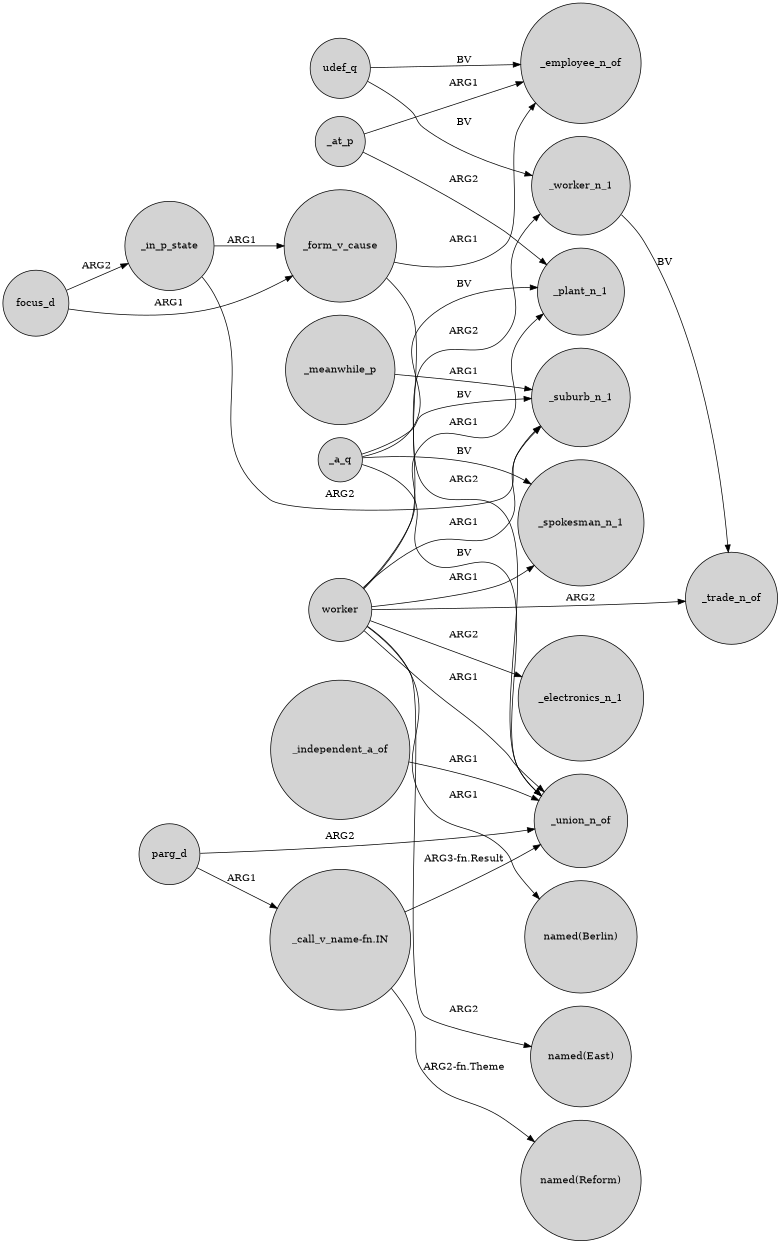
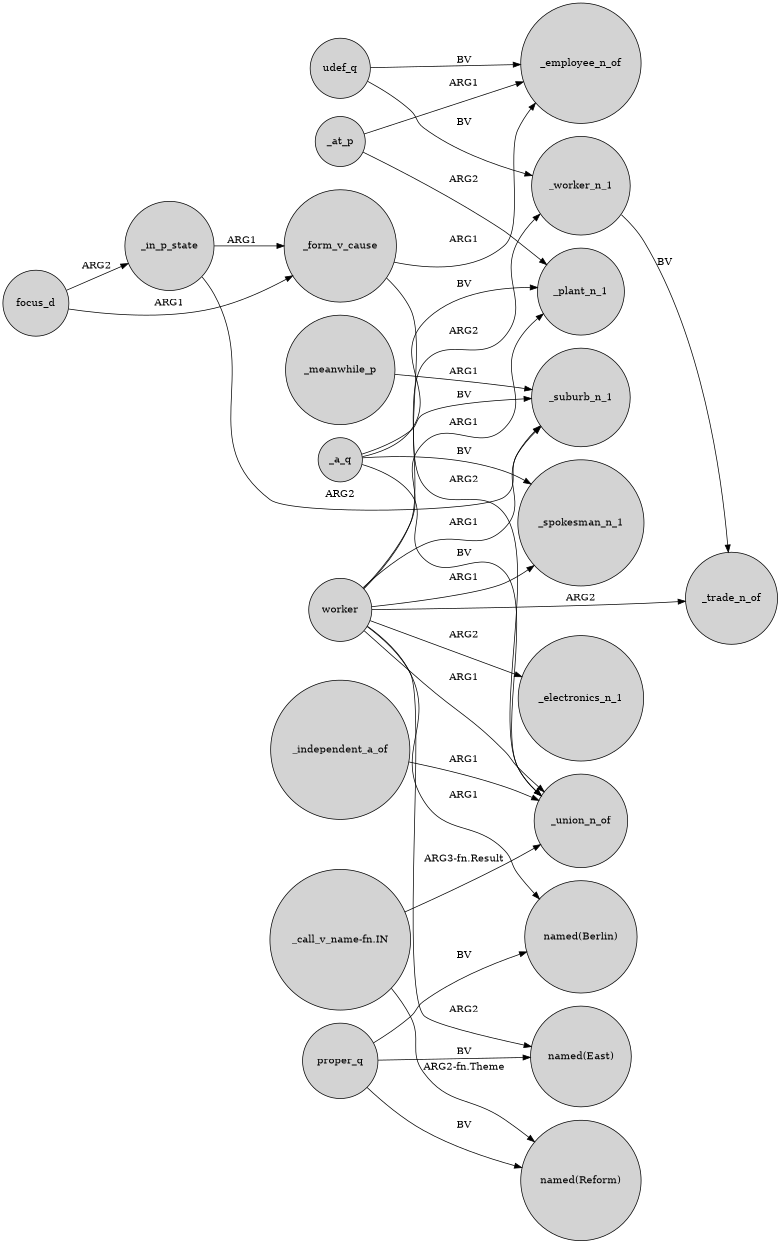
node "parg_d": removed
node "proper_q": added
